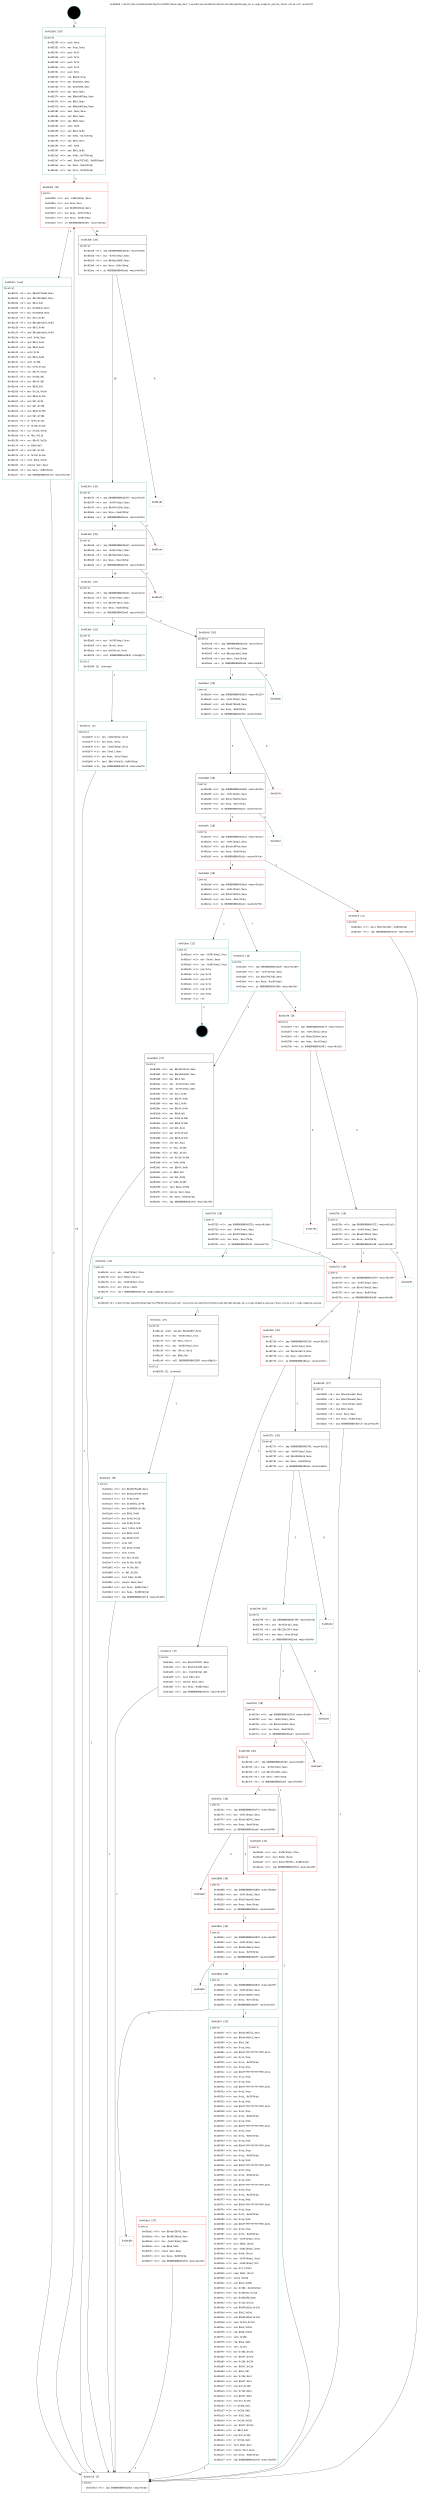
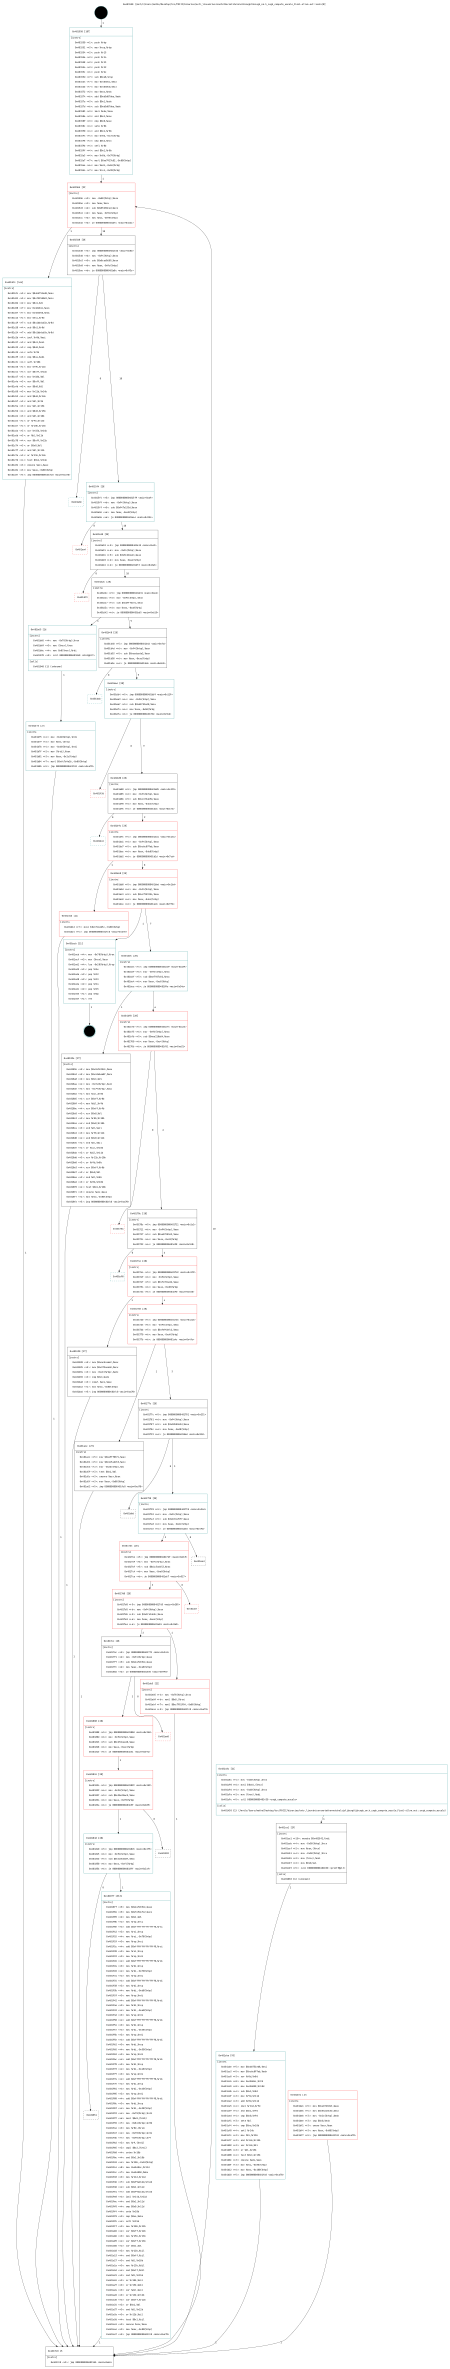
node "0x401728 [28]": removed
